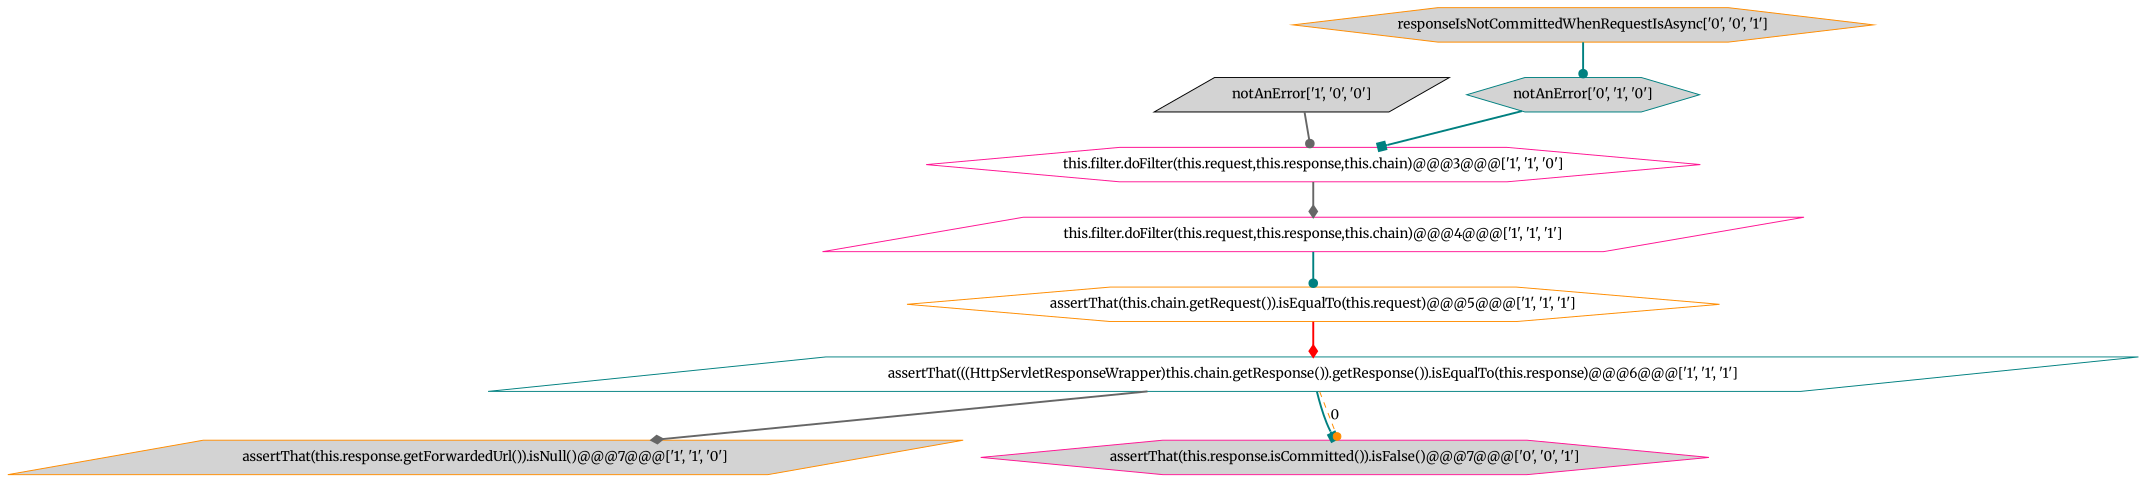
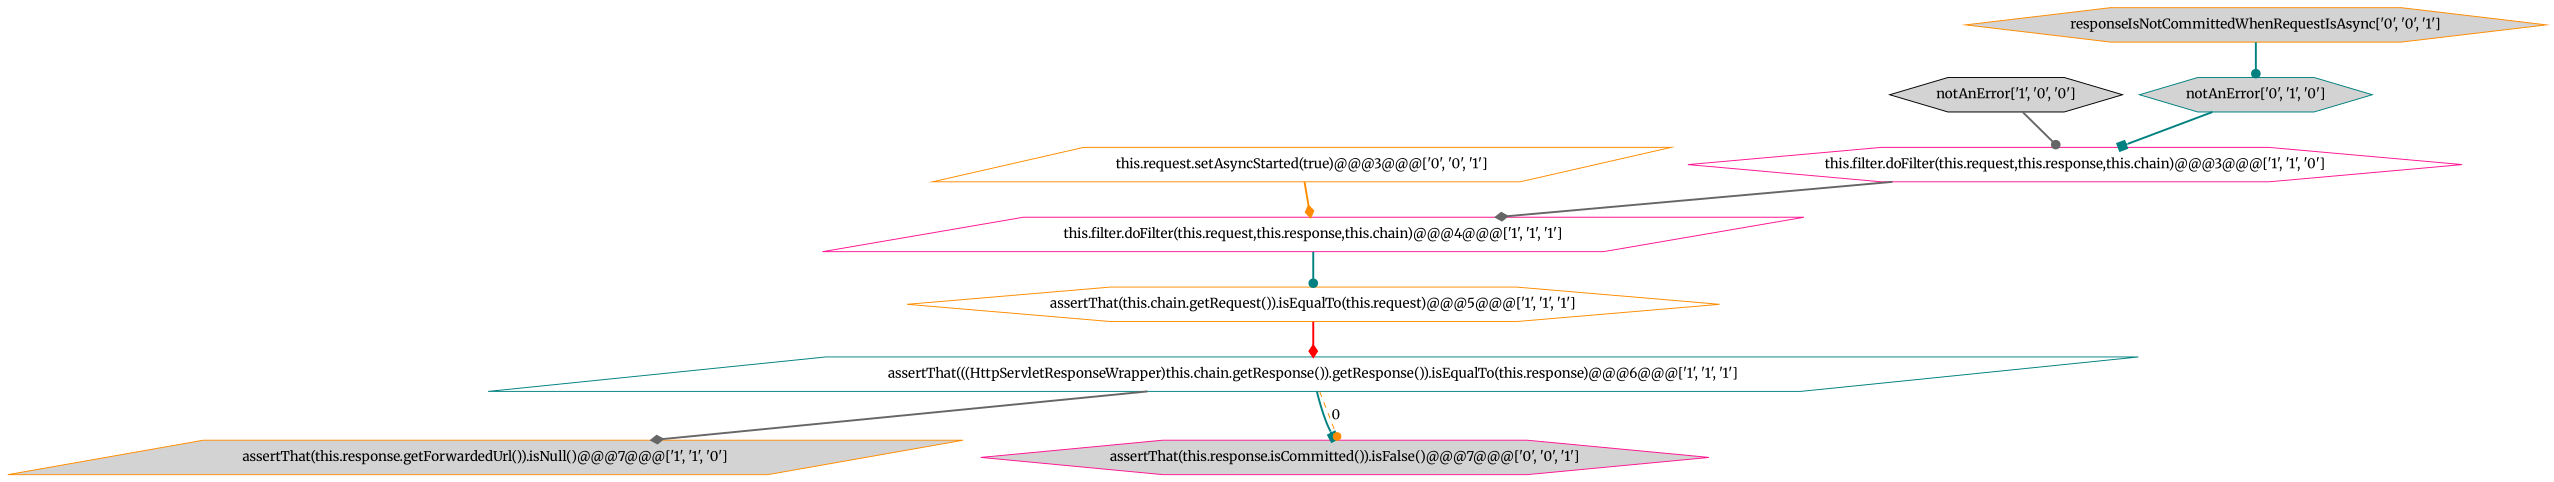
node "notAnError['1', '0', '0']": shape parallelogram -> hexagon
node "this.request.setAsyncStarted(true)@@@3@@@['0', '0', '1']": added
